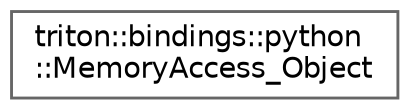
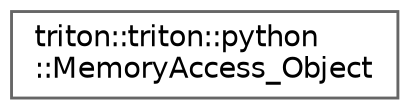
node "triton::bindings::python ::MemoryAccess_Object": label "triton::bindings::python ::MemoryAccess_Object" -> "triton::triton::python ::MemoryAccess_Object"
